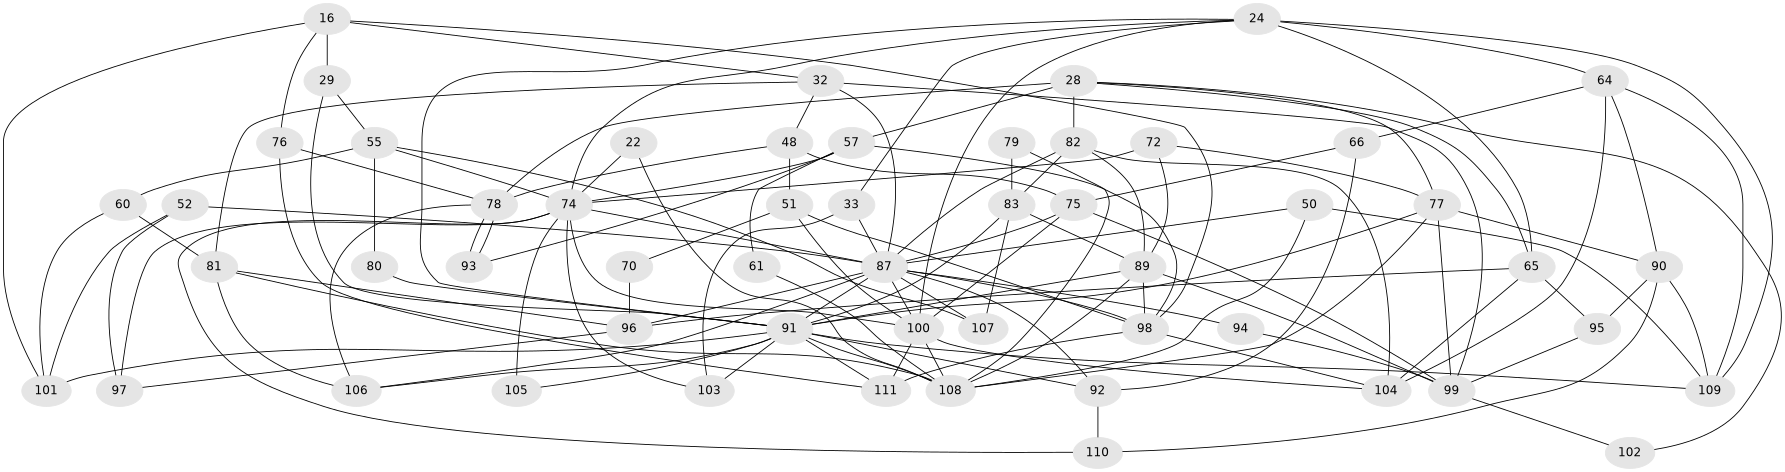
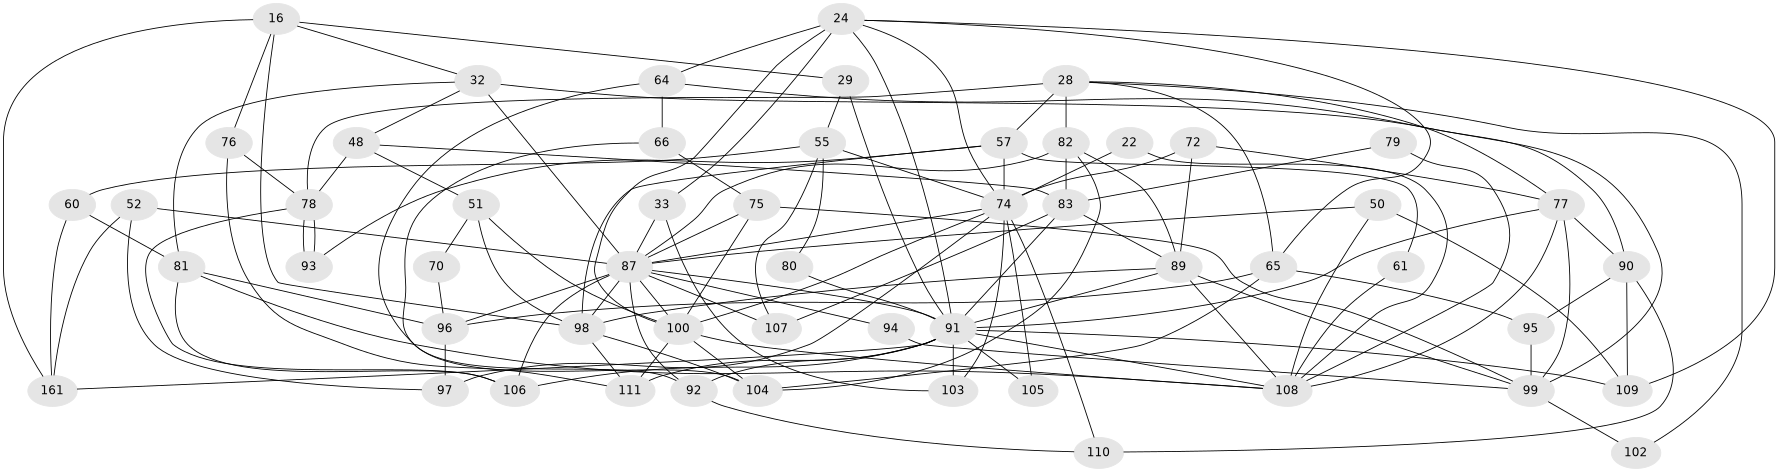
edge "48" -- "75": now "48" -- "83"
edge "64" -- "109": removed
node "101": label "101" -> "161"
